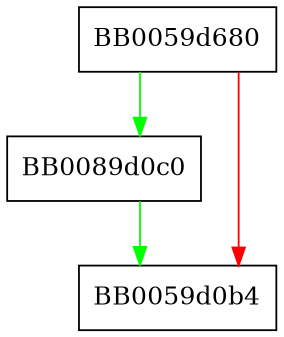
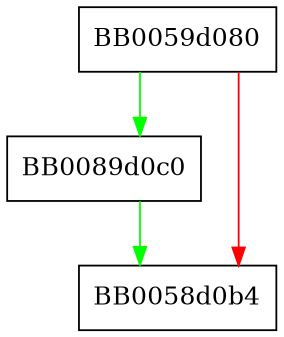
node "BB0059d680": label "BB0059d680" -> "BB0059d080"
node "BB0059d0b4": label "BB0059d0b4" -> "BB0058d0b4"
